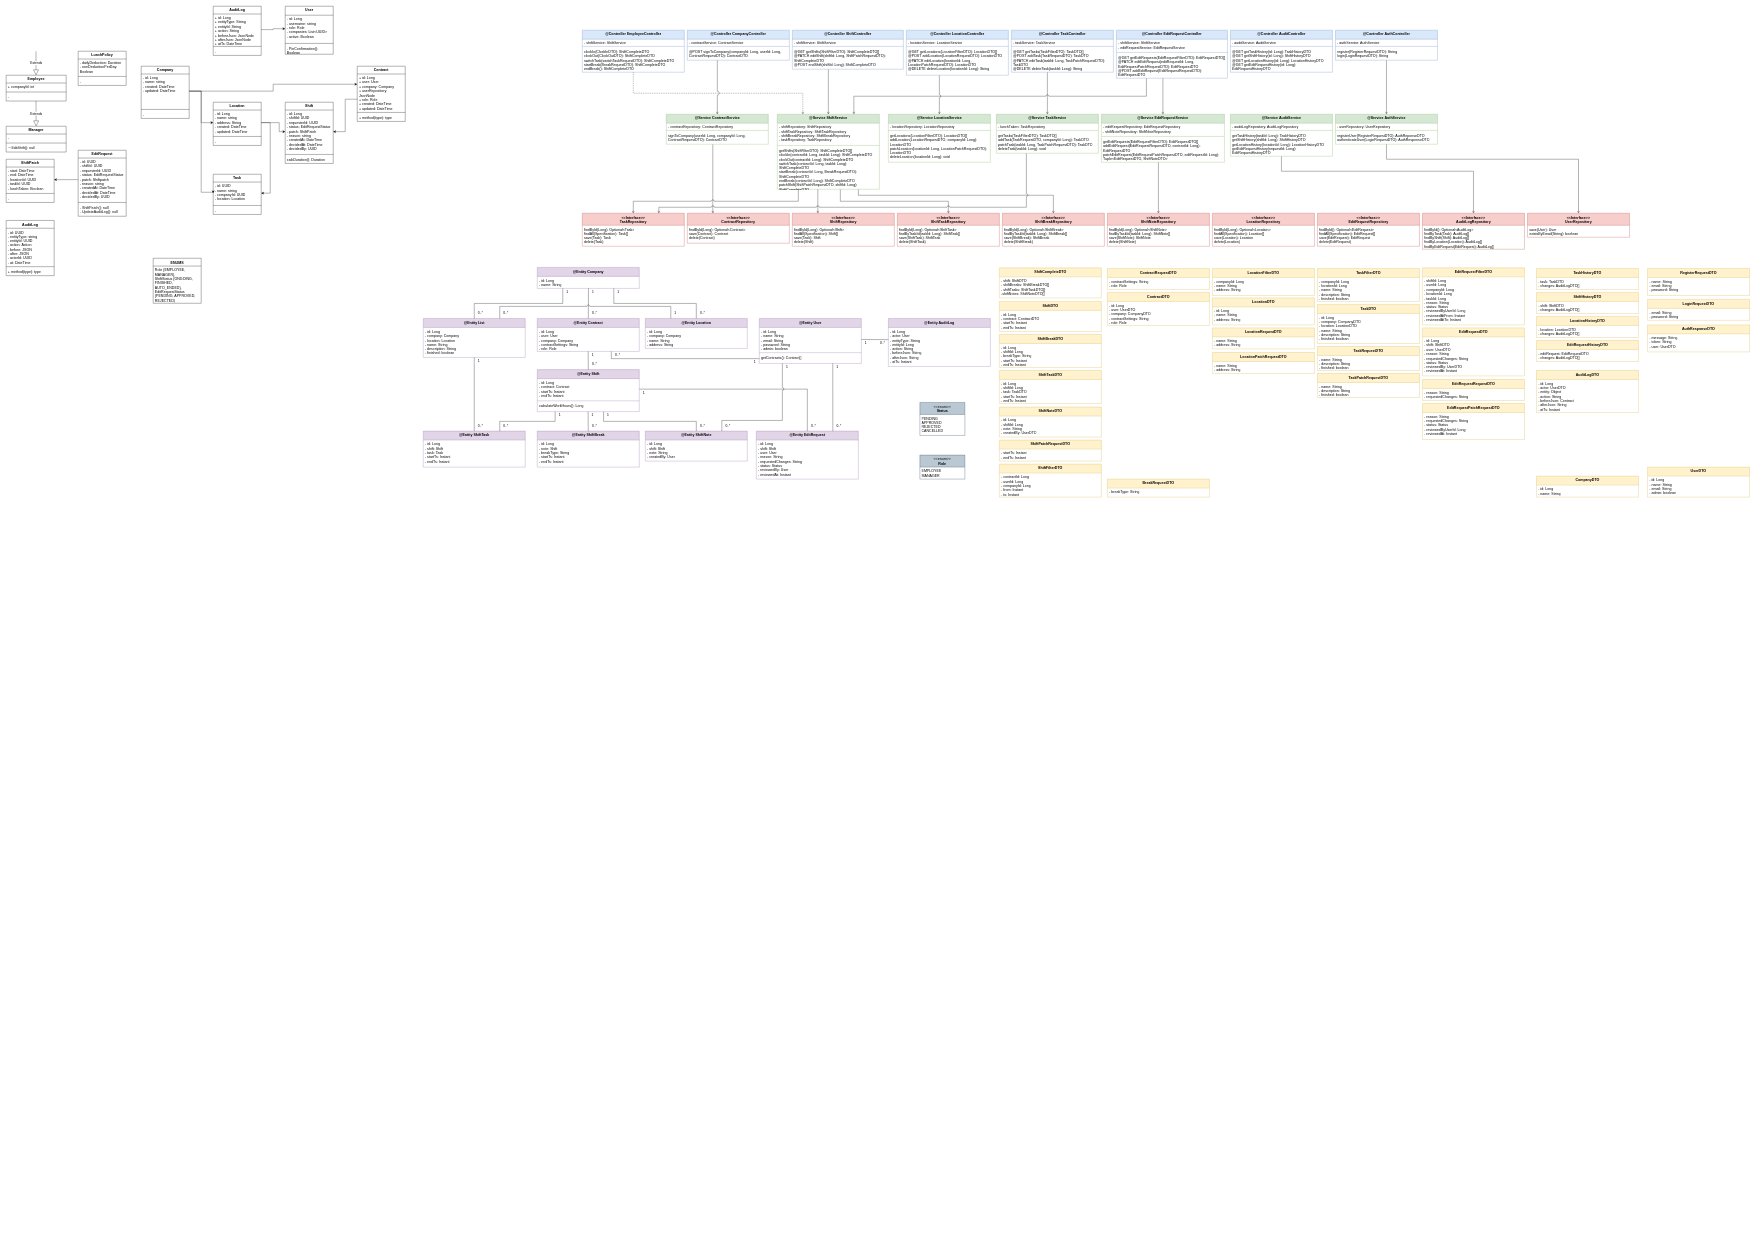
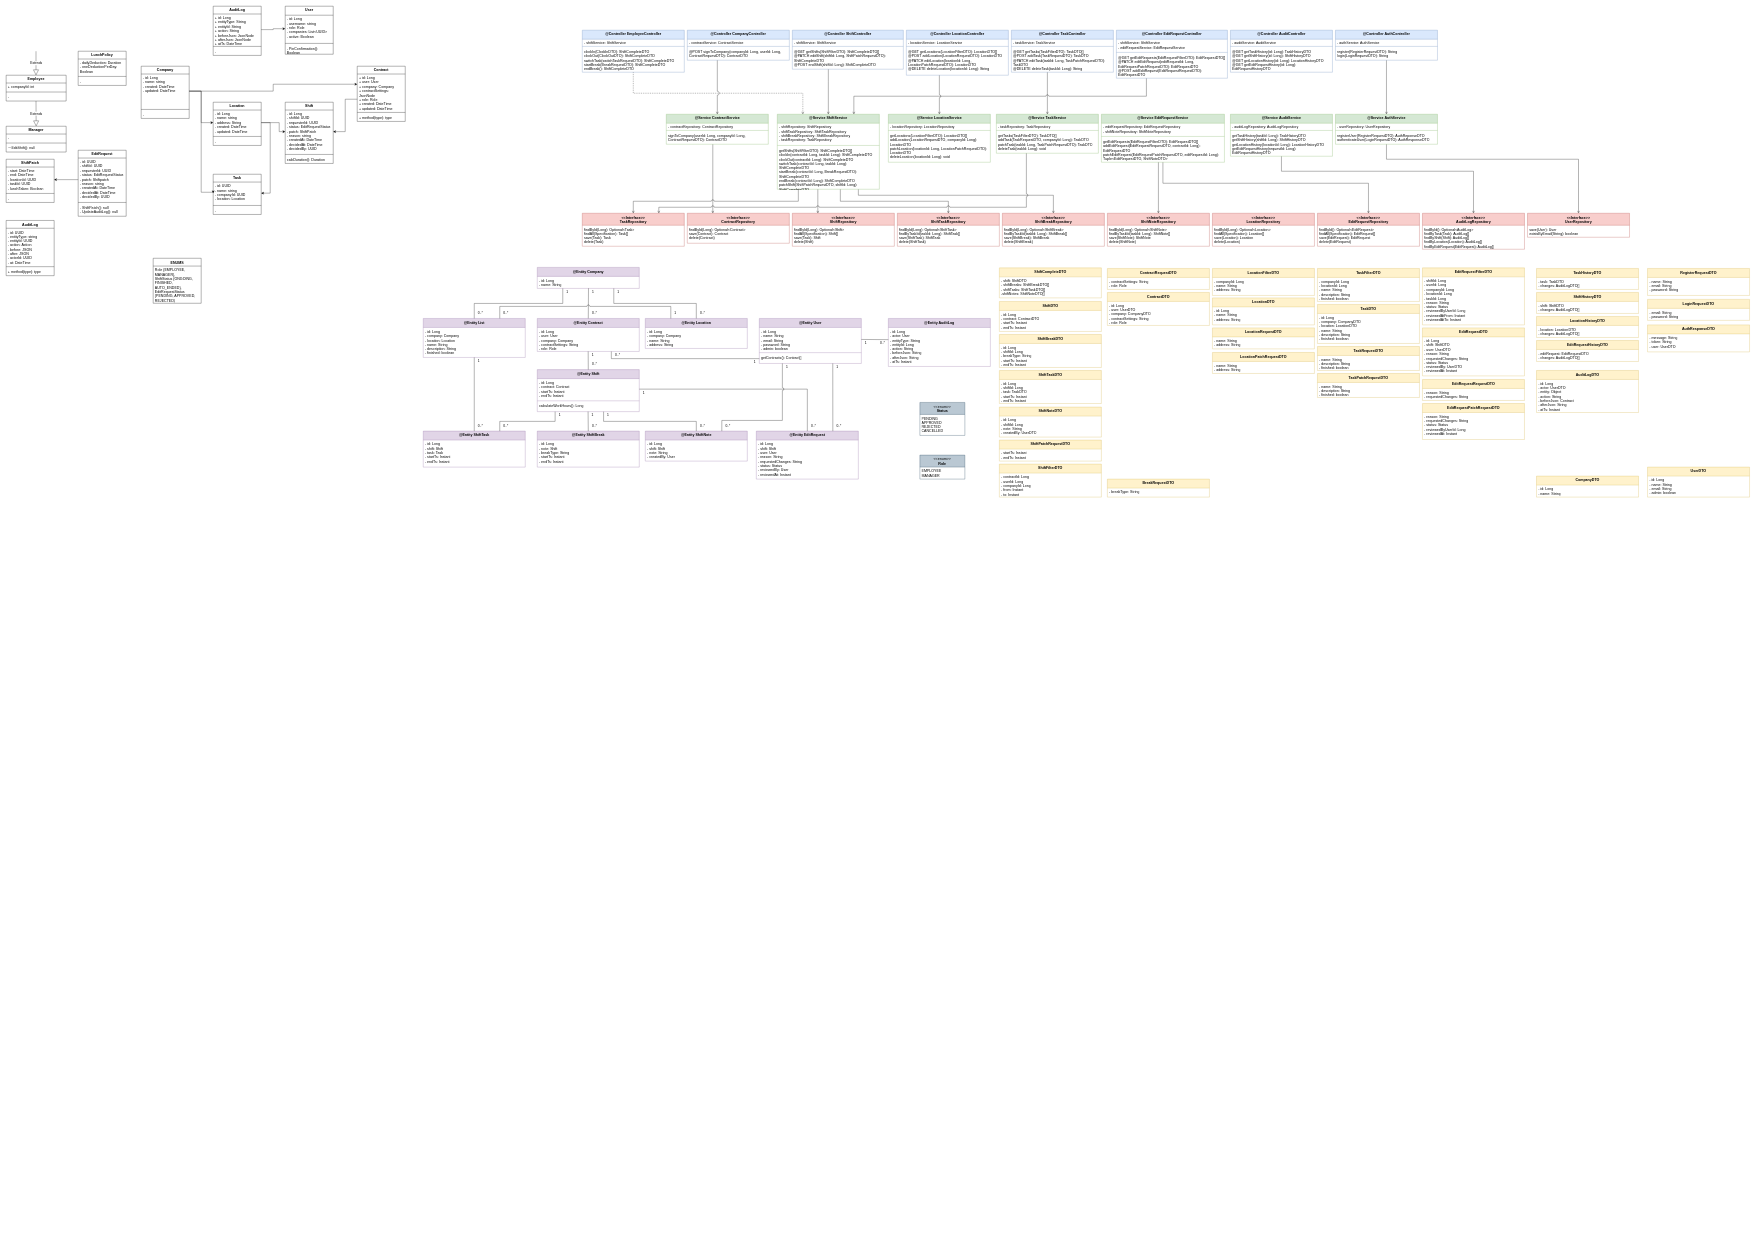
node "+ id: Long + user: User + company: Company + userRepository: JsonNode + role: Role + created: DateTime + updated: DateTime": label "+ id: Long + user: User + company: Company + userRepository: JsonNode + role: Role + created: DateTime + updated: DateTime" -> "+ id: Long + user: User + company: Company + contractSettings: JsonNode + role: Role + created: DateTime + updated: DateTime"
edge "@Controller EditRequestController" -> "@Service EditRequestService": removed
node "- lunchTaken: TaskRepository": label "- lunchTaken: TaskRepository" -> "- taskRepository: TaskRepository"
edge "@Service EditRequestService" -> "<<Interface>> EditRequestRepository": added
